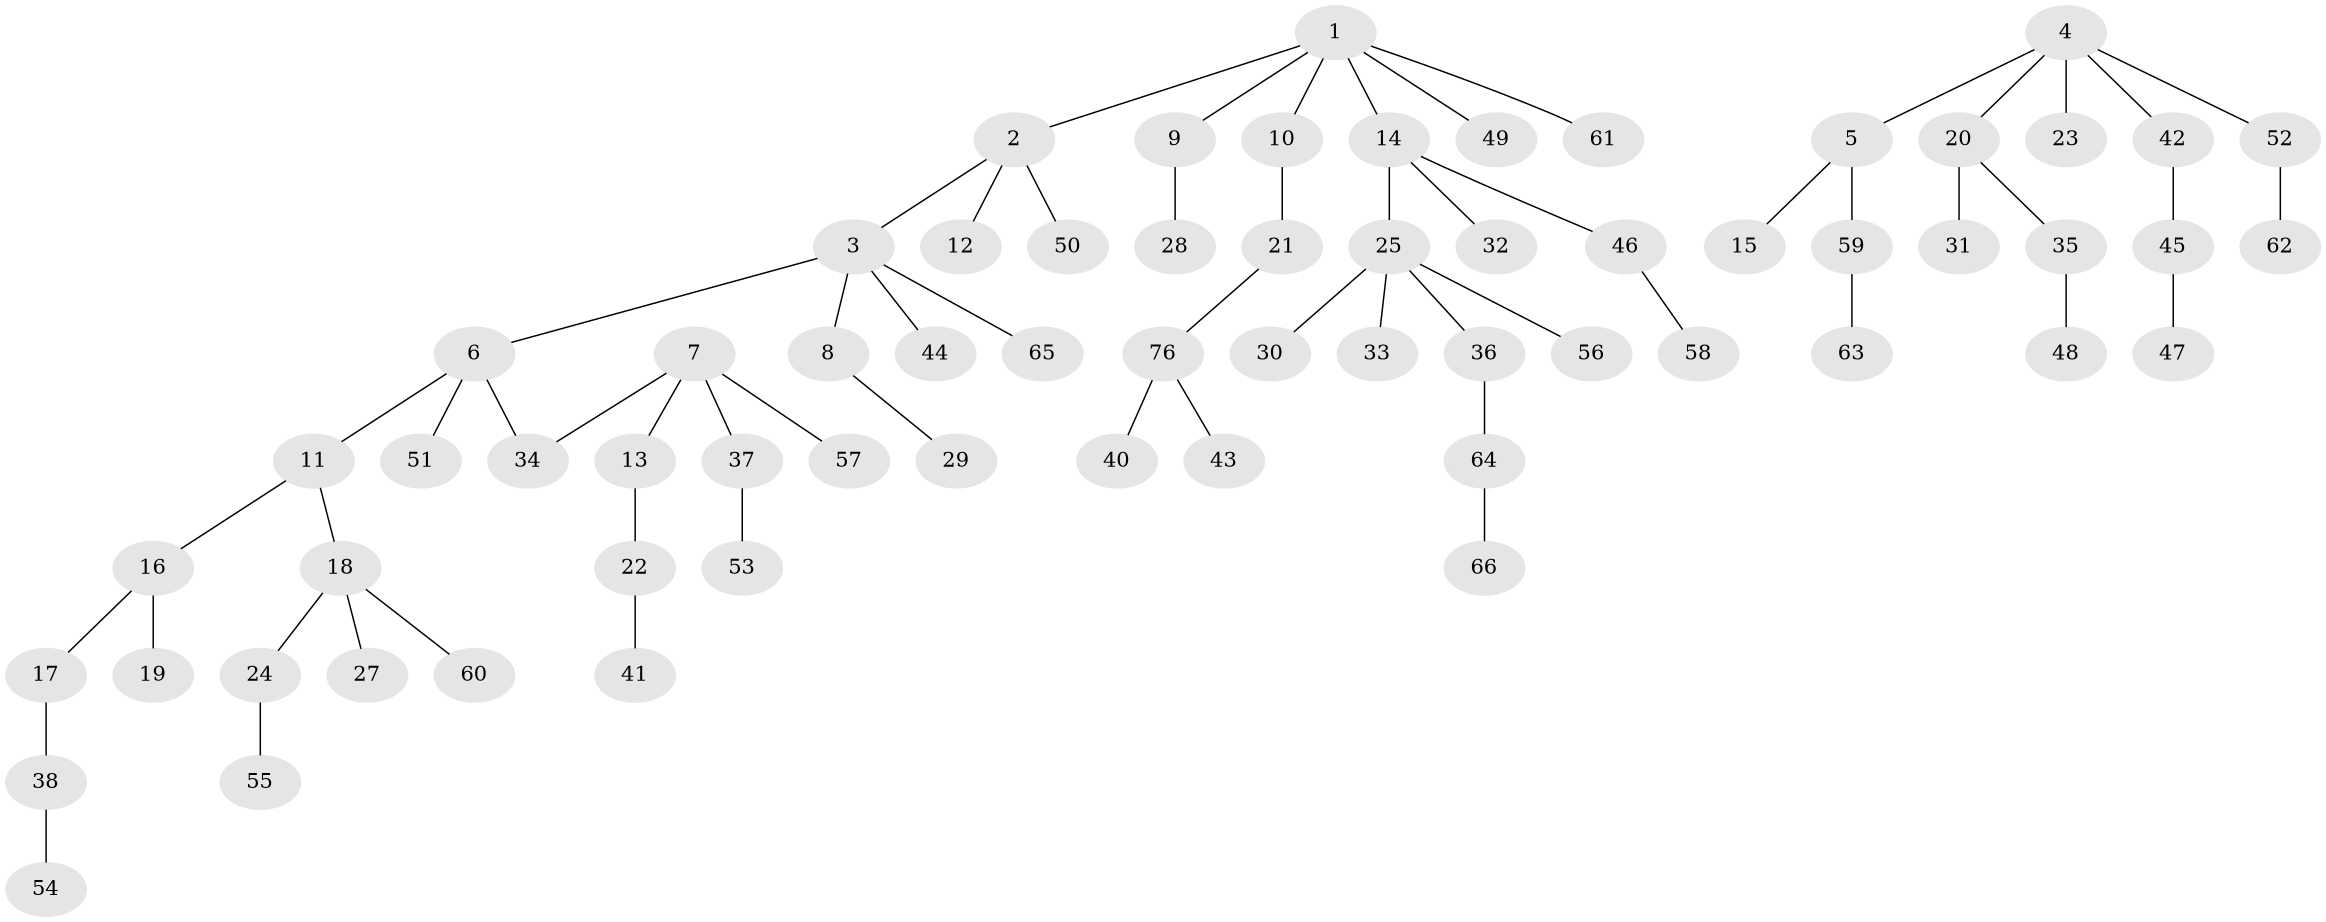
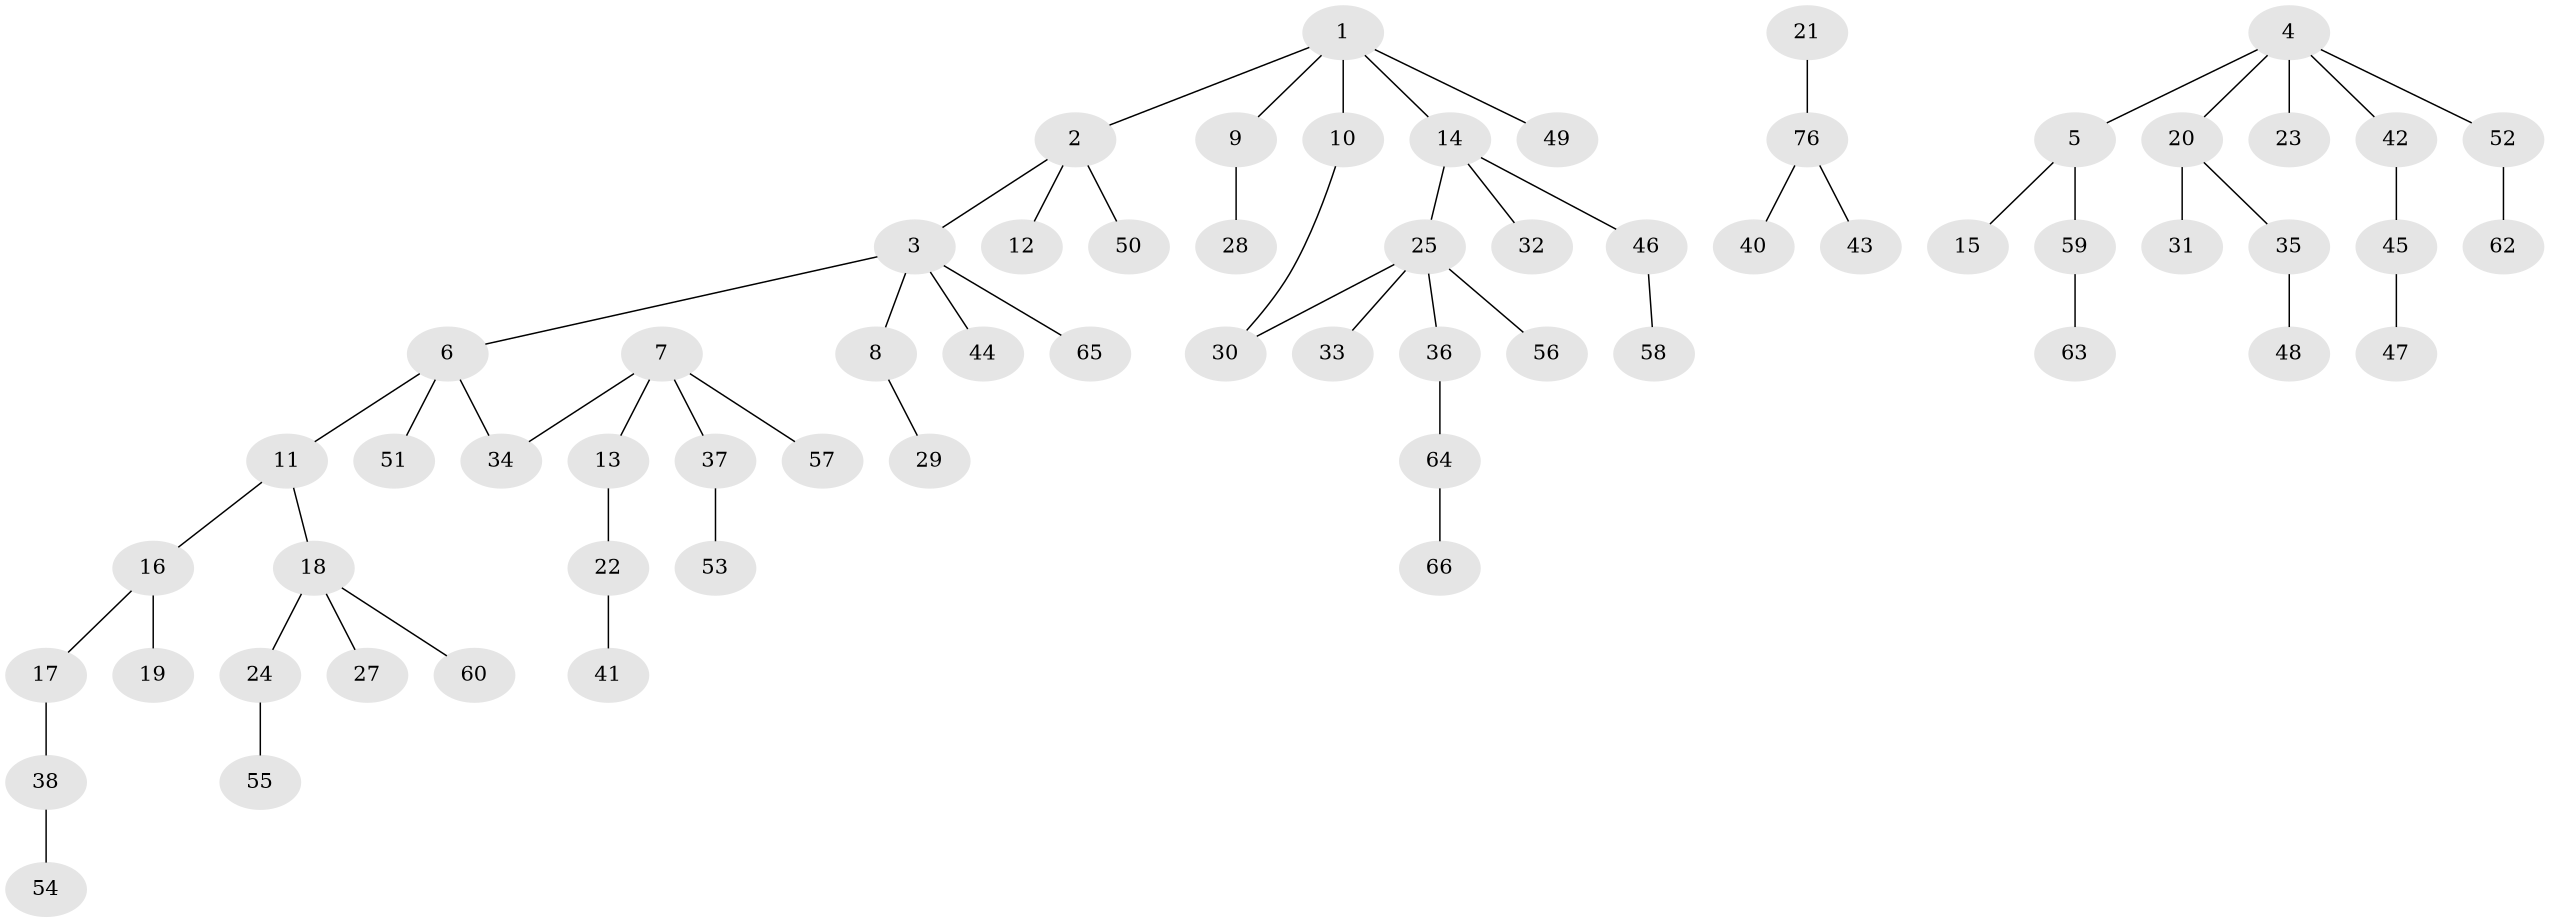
node "61": removed
edge "10" -- "21": now "10" -- "30"
